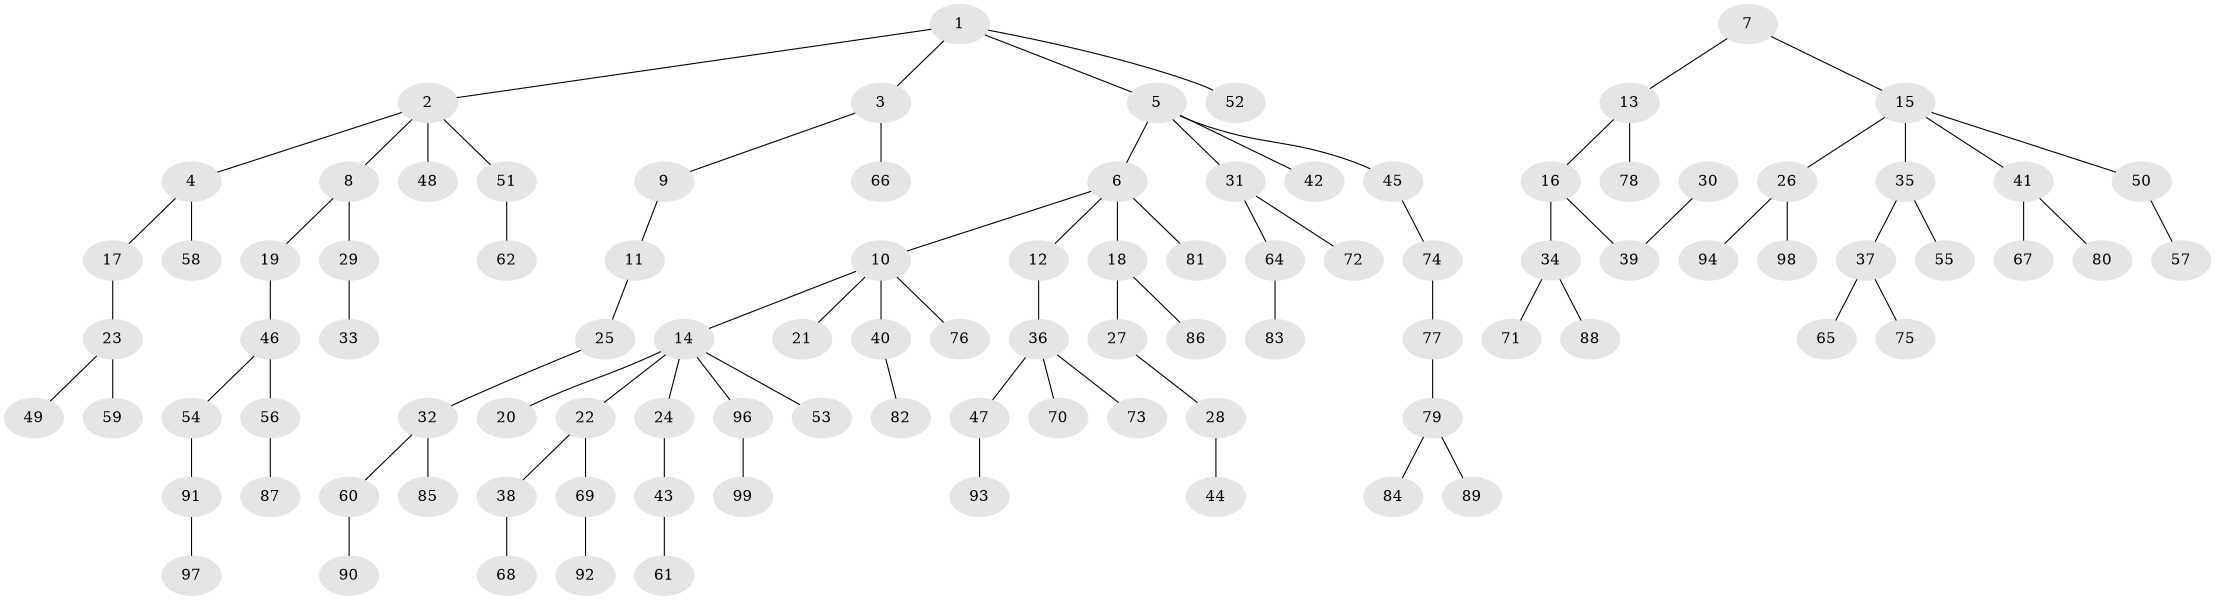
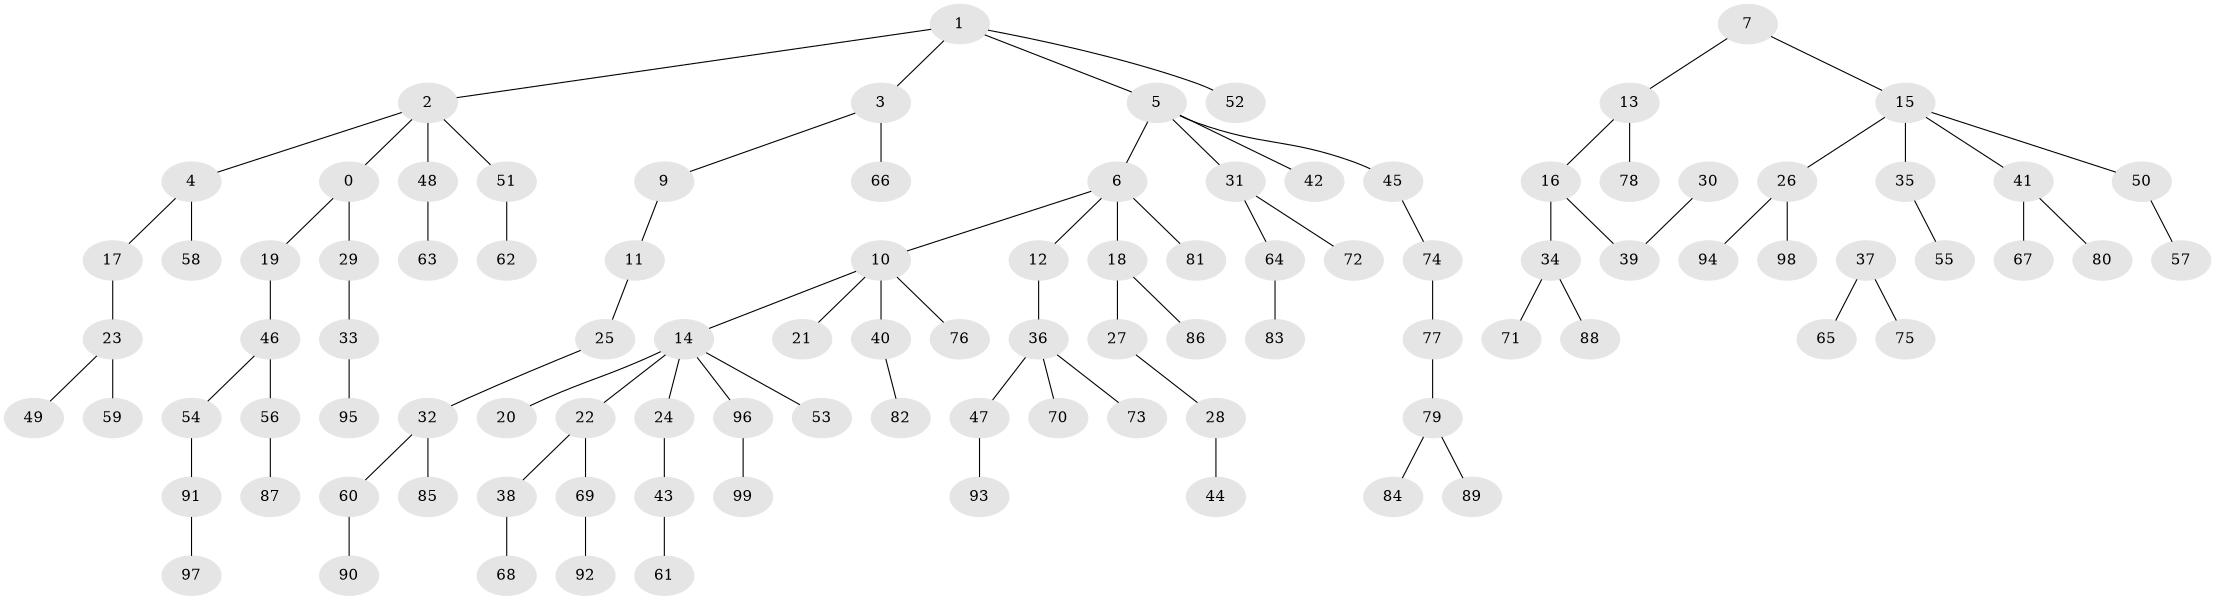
node "8": label "8" -> "0"
edge "35" -- "37": removed
node "63": added
node "95": added
